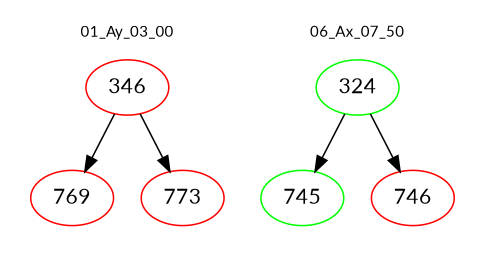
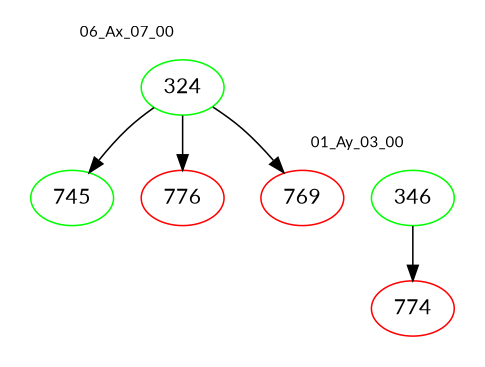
cluster "06_Ax_07_50": label "06_Ax_07_50" -> "06_Ax_07_00"
node "346": color red -> green
edge "346" -> "769": now "324" -> "769"
node "773": label "773" -> "774"
node "746": label "746" -> "776"
